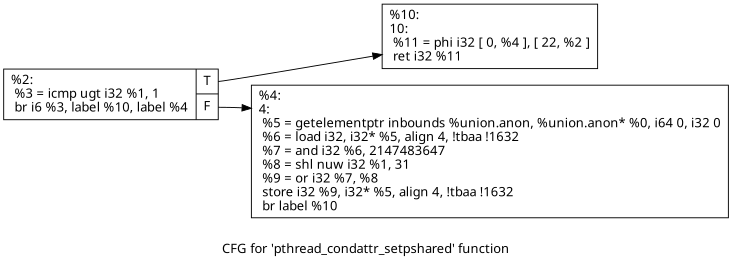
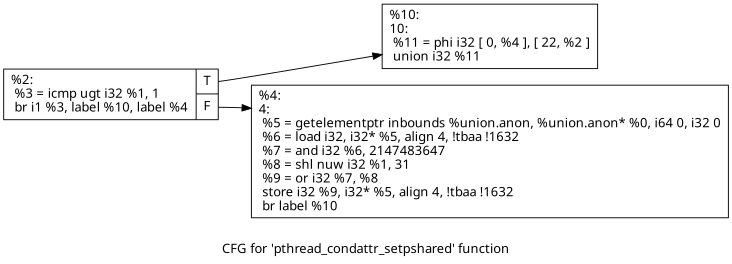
node "%10:": text "ret i32 %11" -> "union i32 %11"
node "%2:": text "br i6 %3, label %10, label %4" -> "br i1 %3, label %10, label %4"
